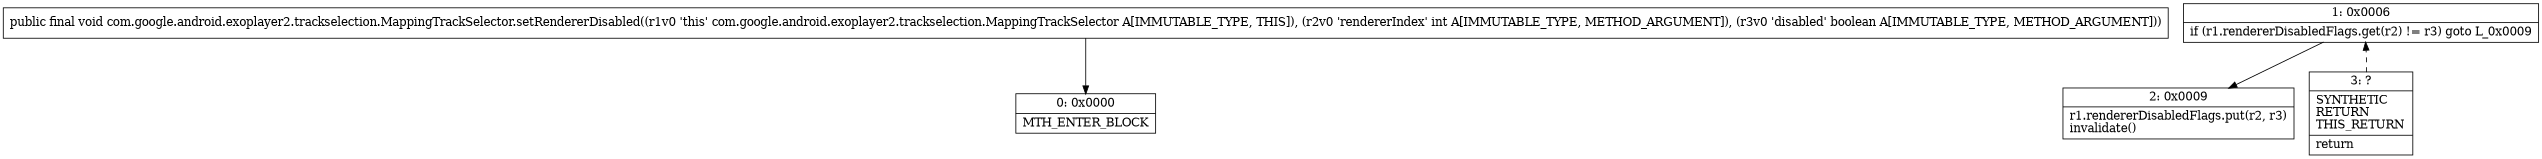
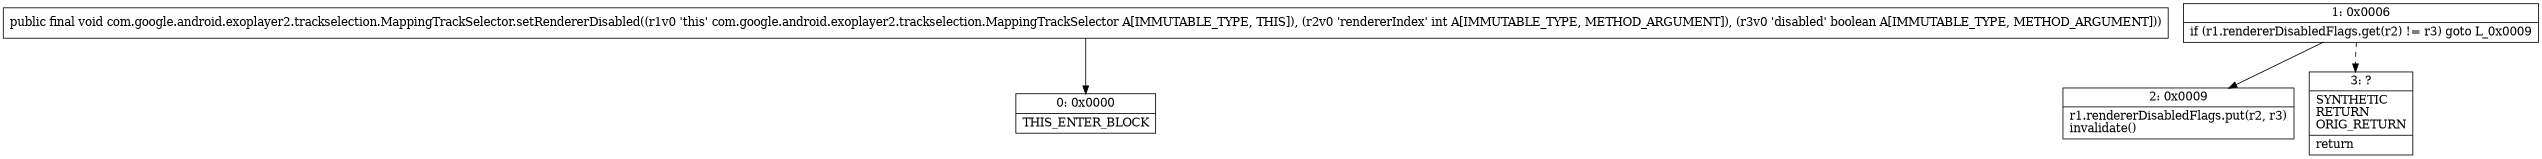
edge "3: ?" -> "1: 0x0006": reversed
node "0: 0x0000": text "MTH_ENTER_BLOCK" -> "THIS_ENTER_BLOCK"
node "3: ?": text "THIS_RETURN" -> "ORIG_RETURN"
